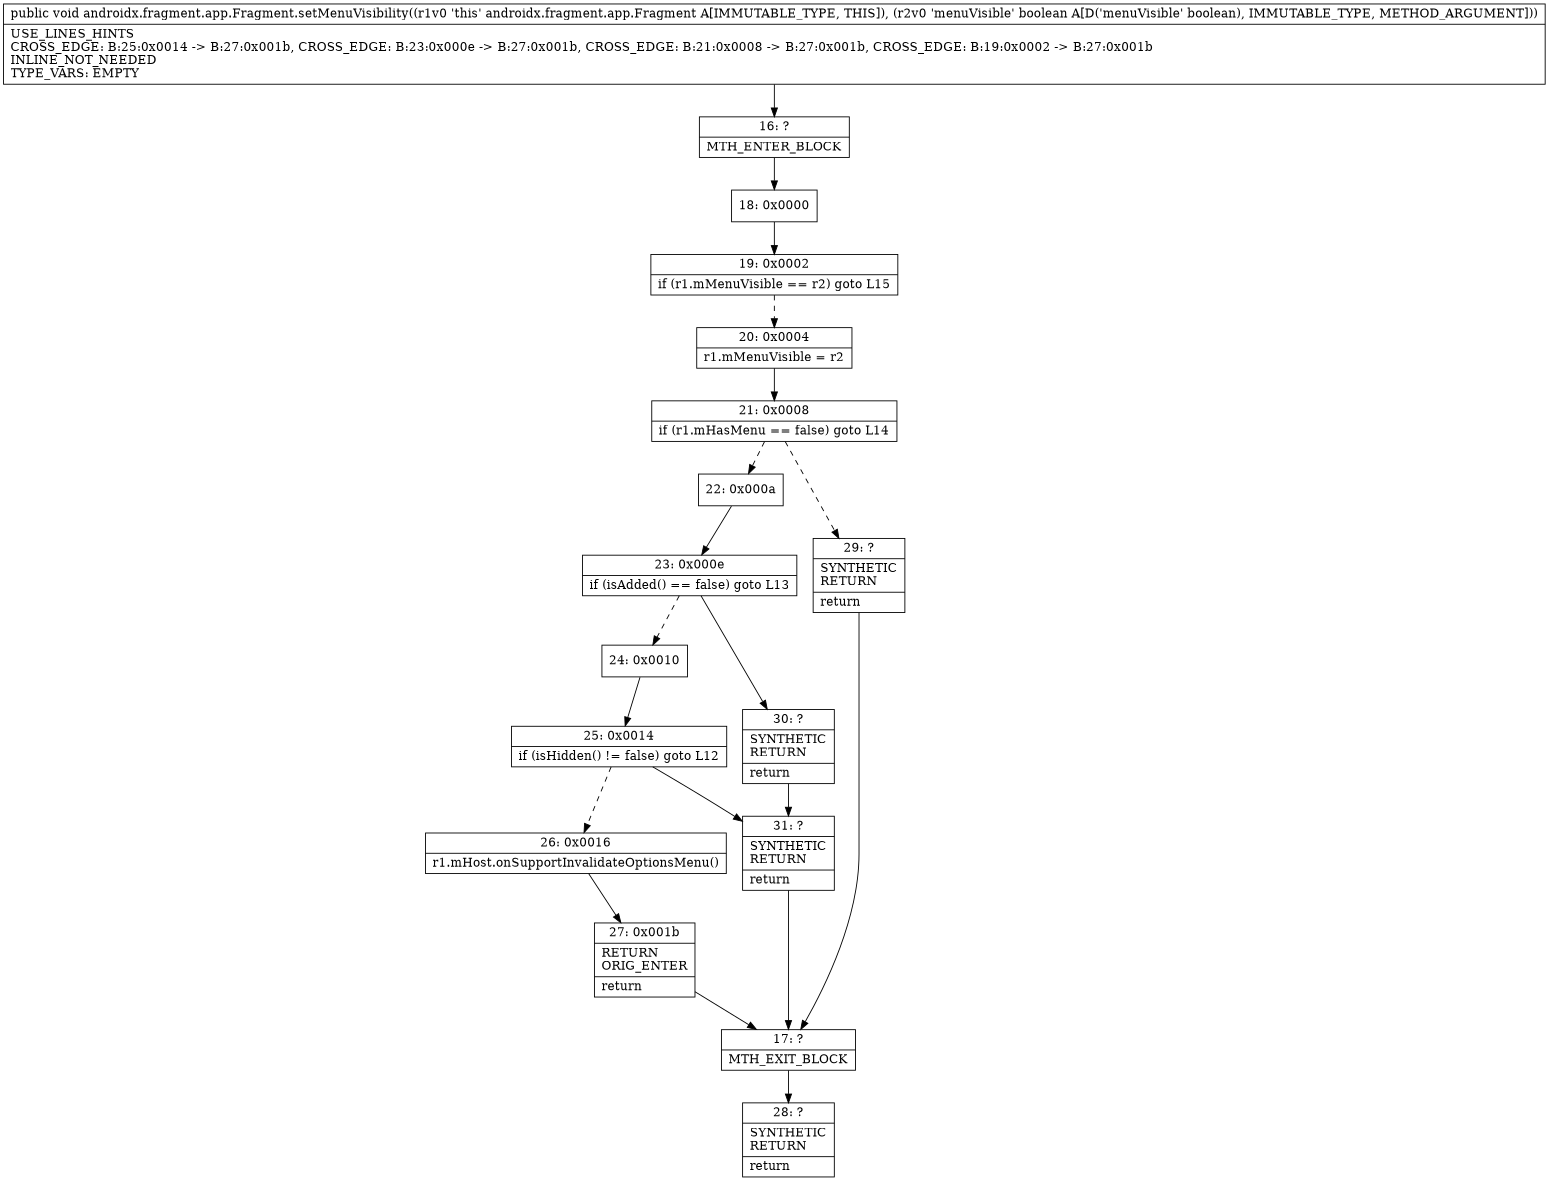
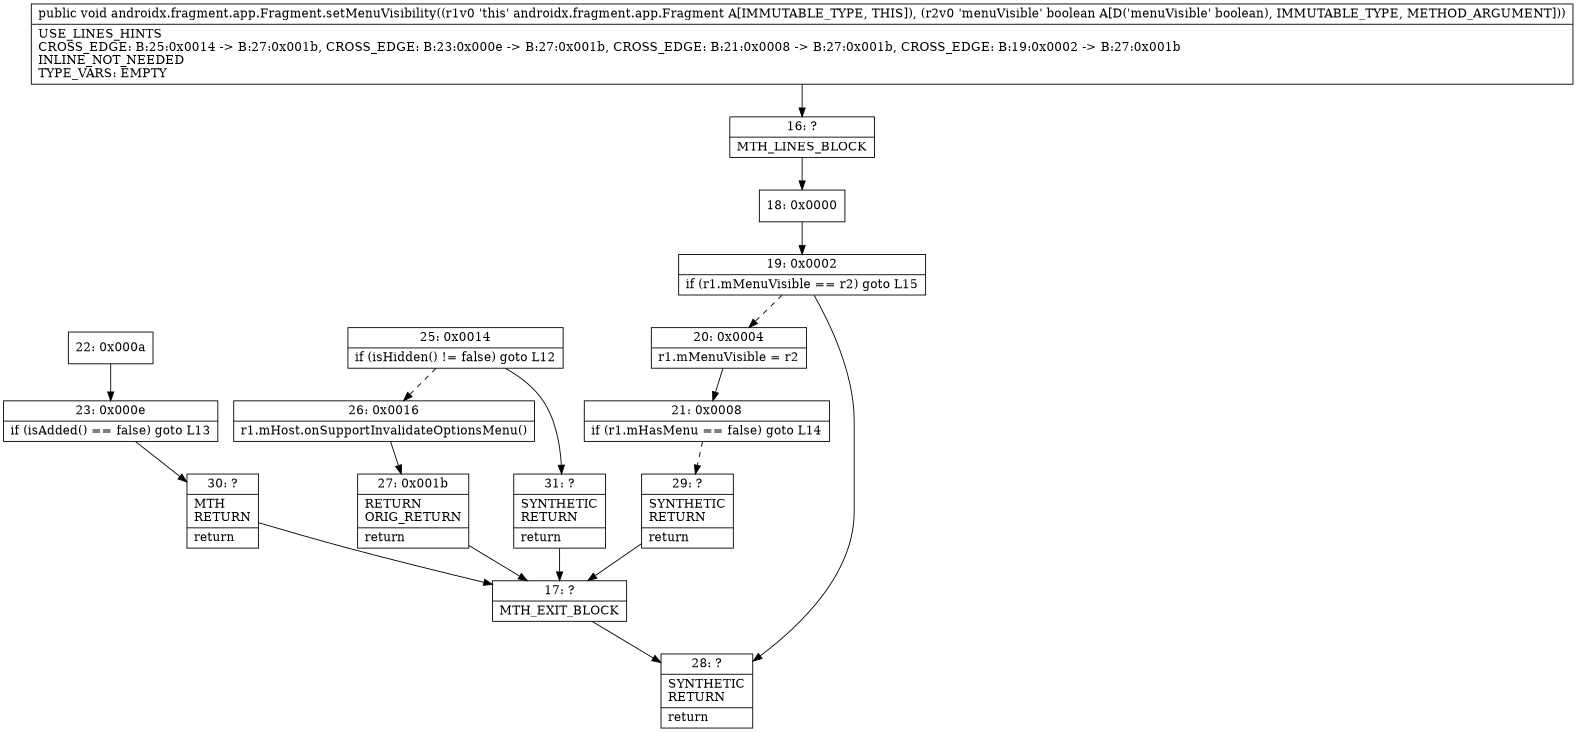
node "16: ?": text "MTH_ENTER_BLOCK" -> "MTH_LINES_BLOCK"
edge "21: 0x0008" -> "22: 0x000a": removed
edge "19: 0x0002" -> "28: ?": added
node "24: 0x0010": removed
node "30: ?": text "SYNTHETIC" -> "MTH"
edge "30: ?" -> "31: ?": now "30: ?" -> "17: ?"
node "27: 0x001b": text "ORIG_ENTER" -> "ORIG_RETURN"
